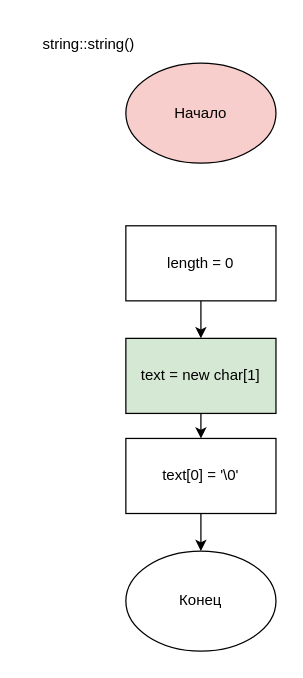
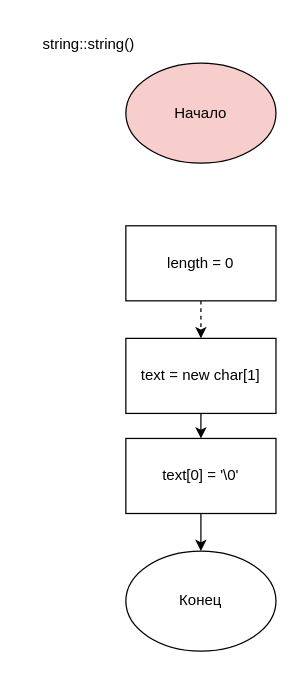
edge "length = 0" -> "text = new char[1]": style solid -> dashed
node "text = new char[1]": fillcolor #d5e8d4 -> #ffffff
